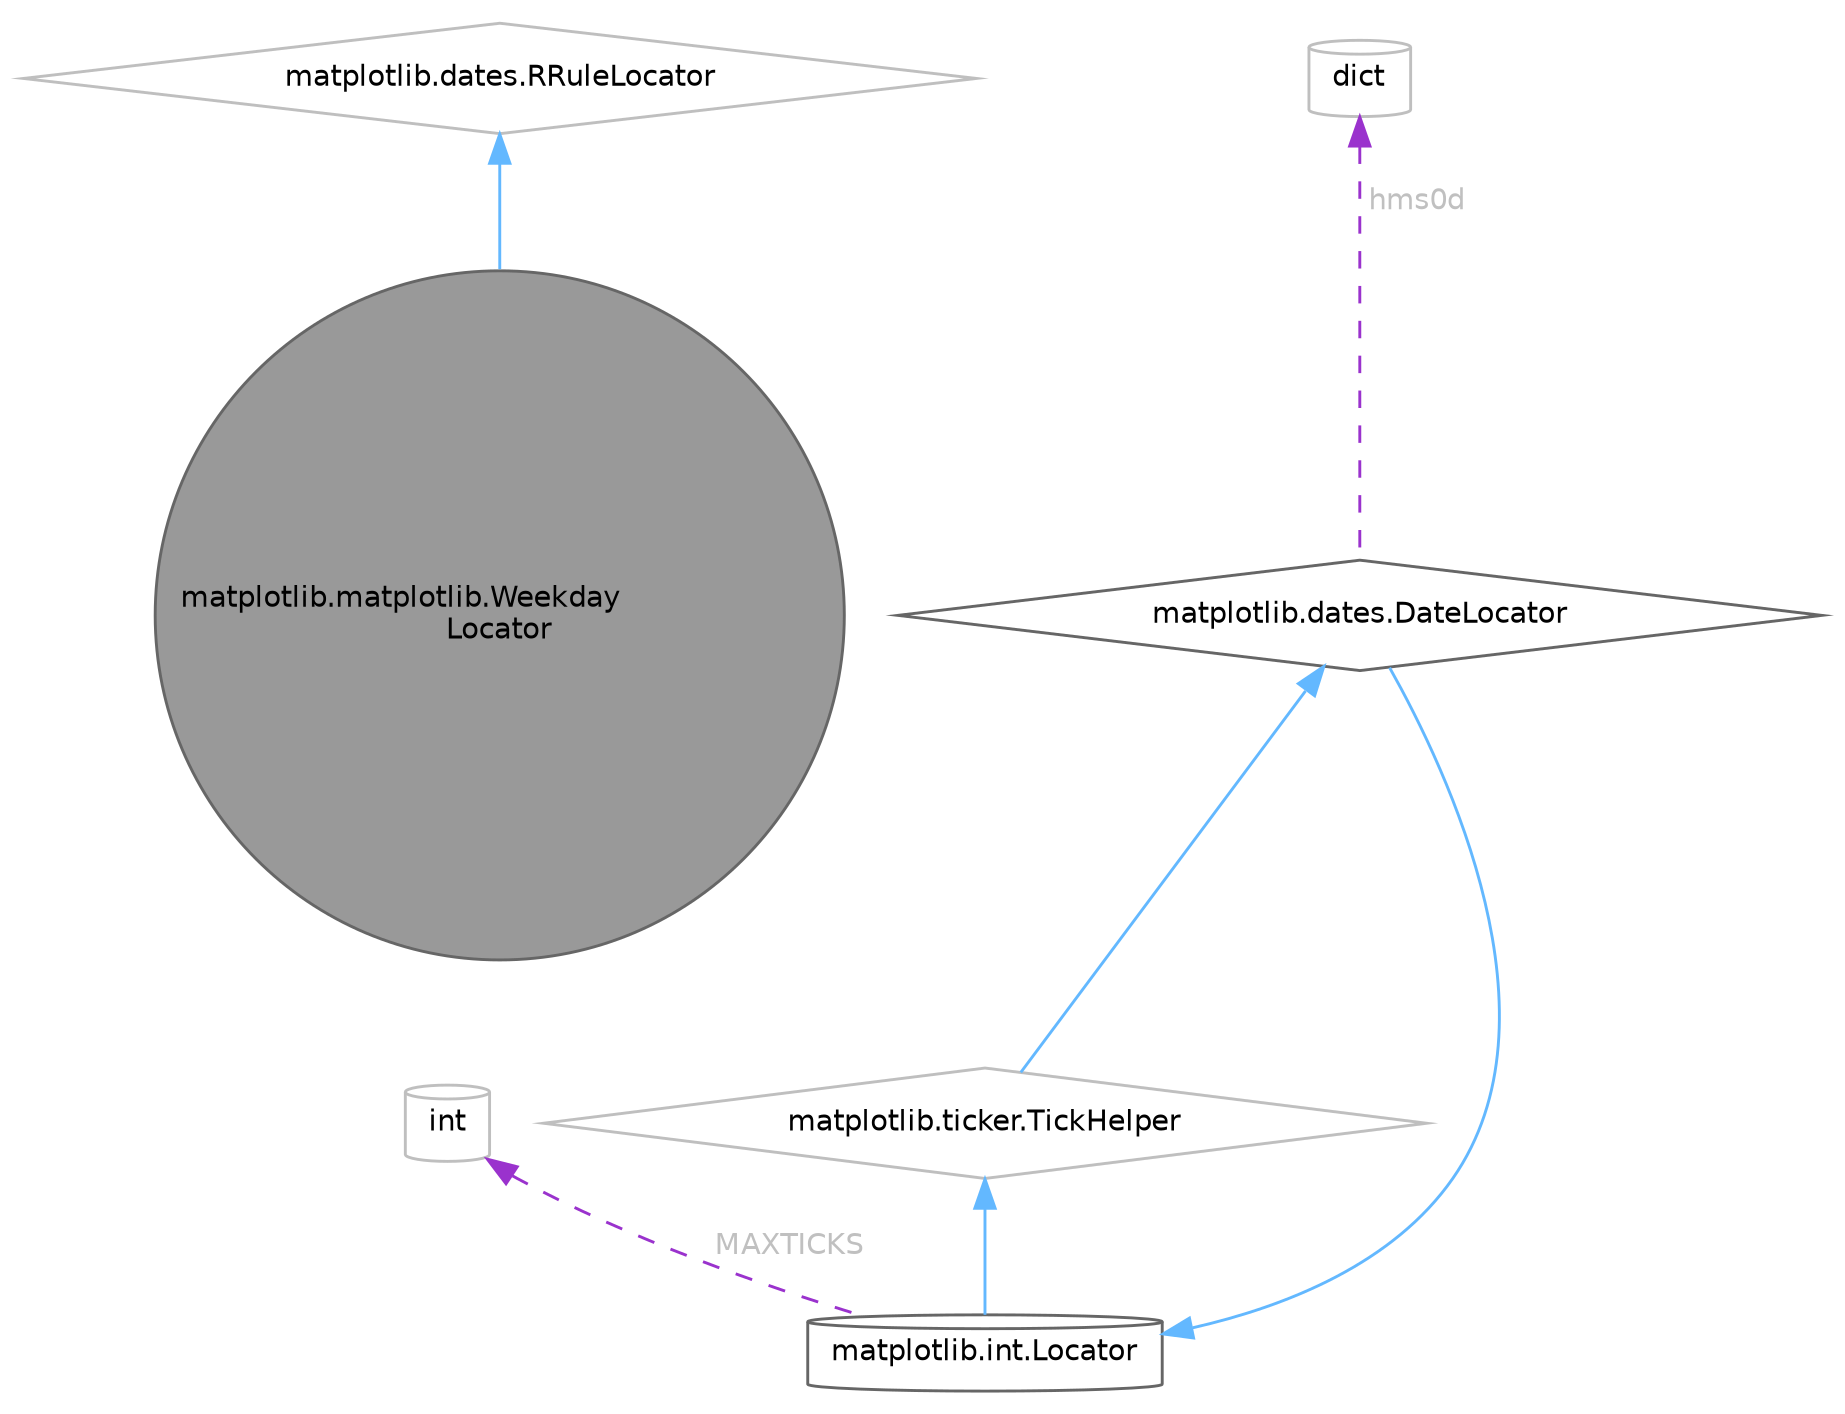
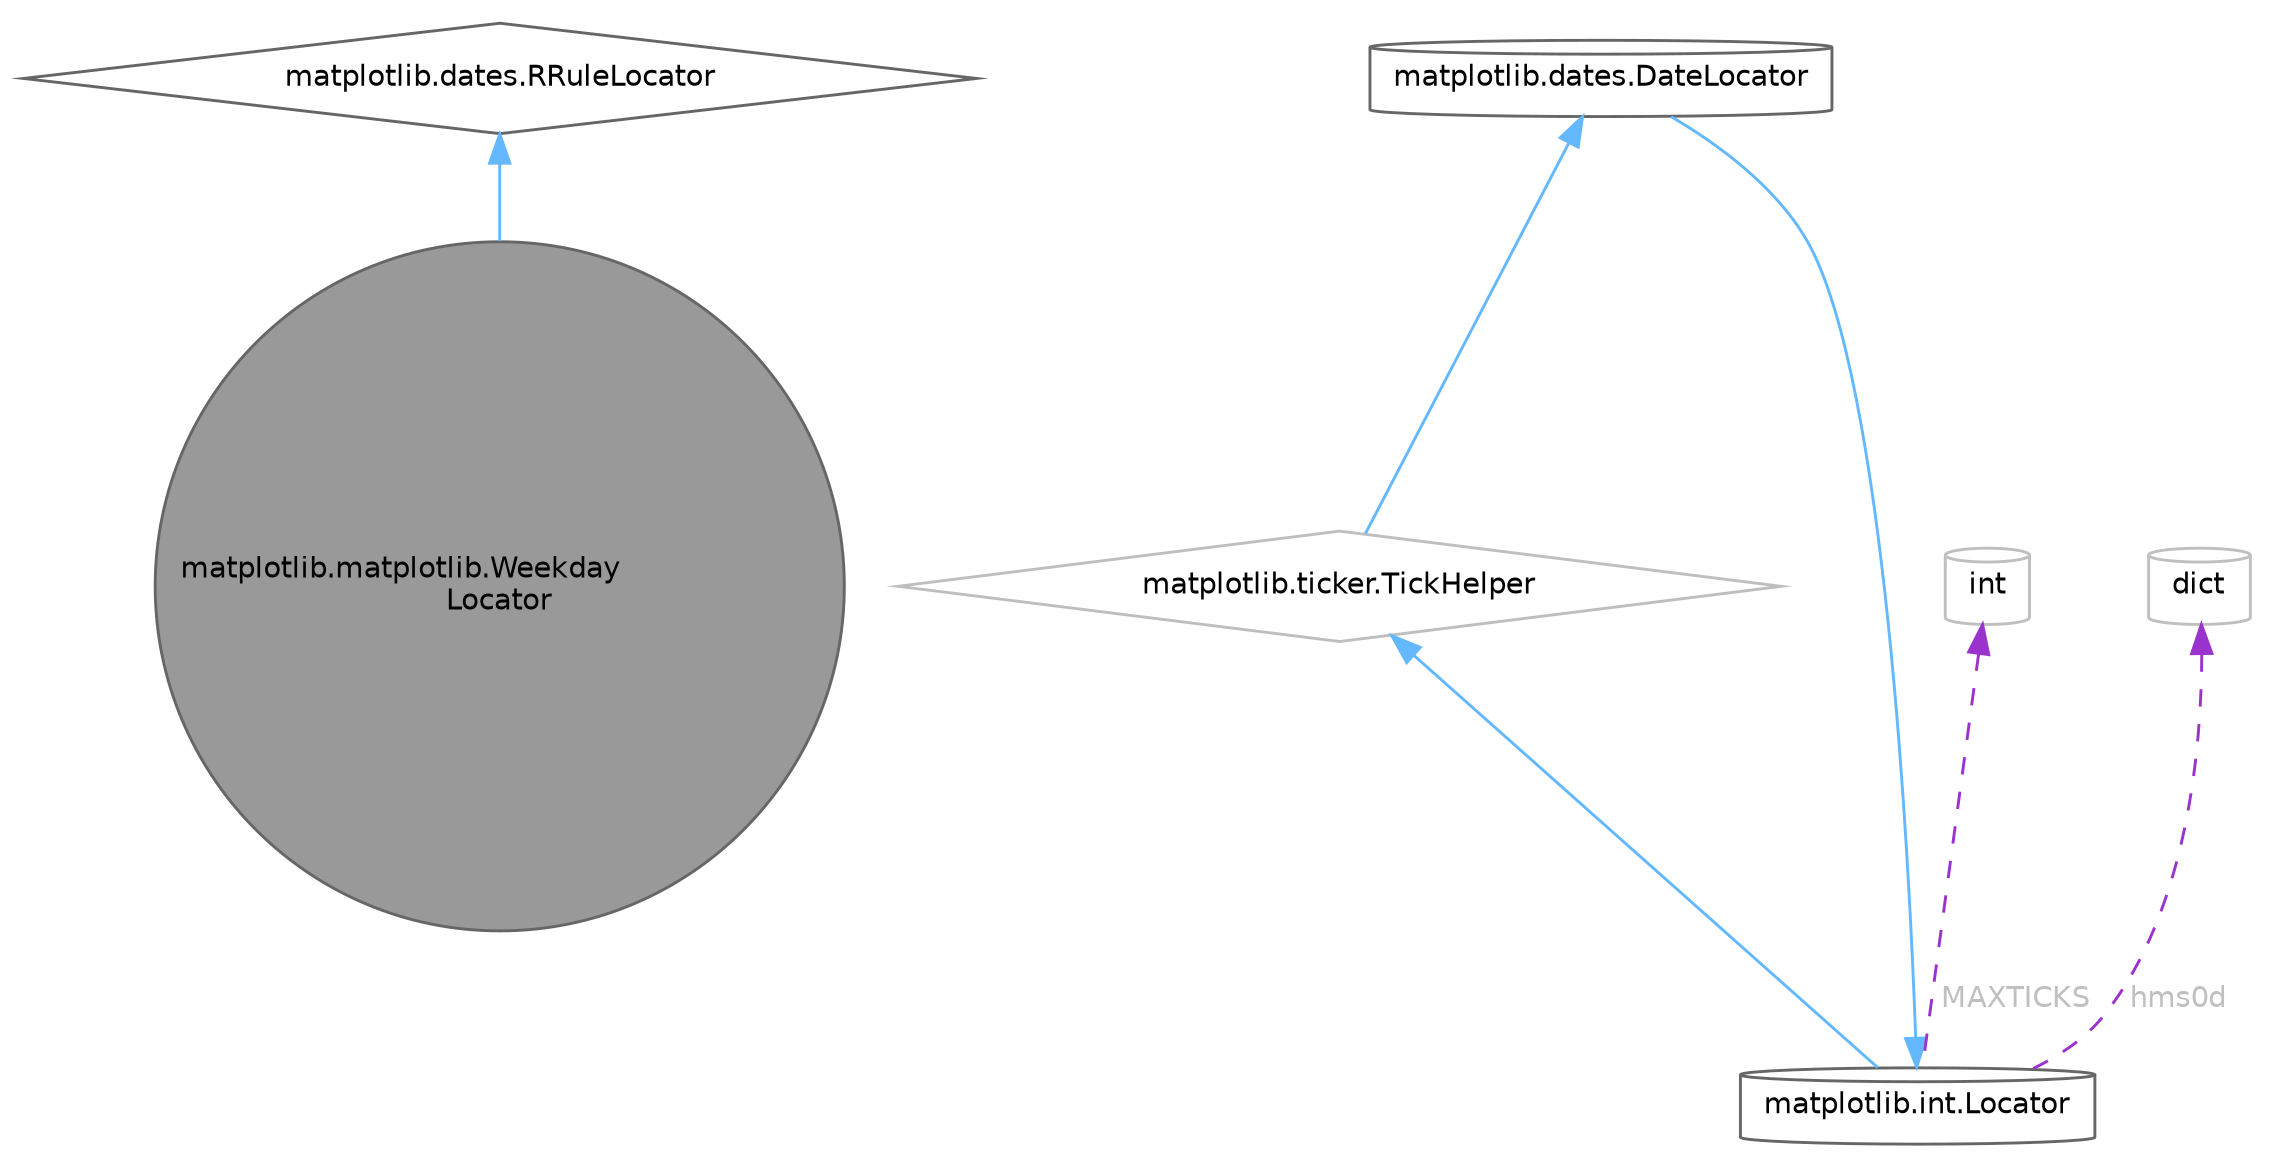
node "matplotlib.dates.RRuleLocator": color grey75 -> gray40
edge "matplotlib.dates.DateLocator" -> "dict": now "matplotlib.int.Locator" -> "dict"
node "matplotlib.dates.DateLocator": shape diamond -> cylinder
